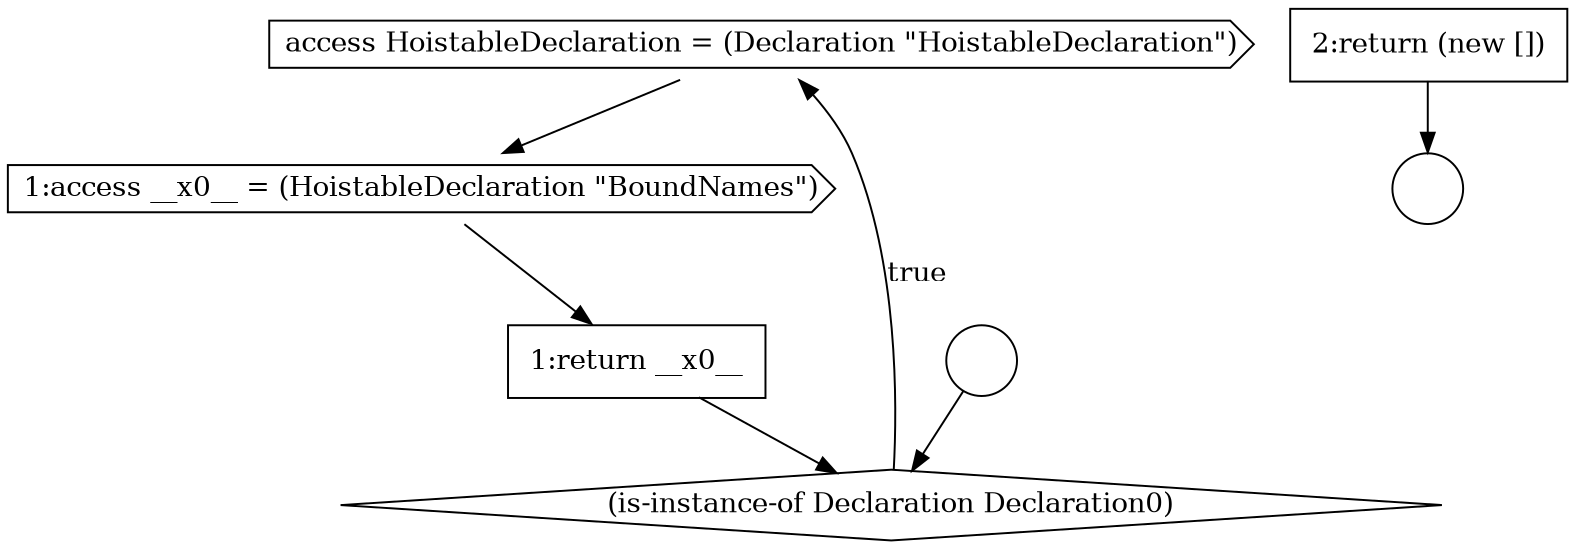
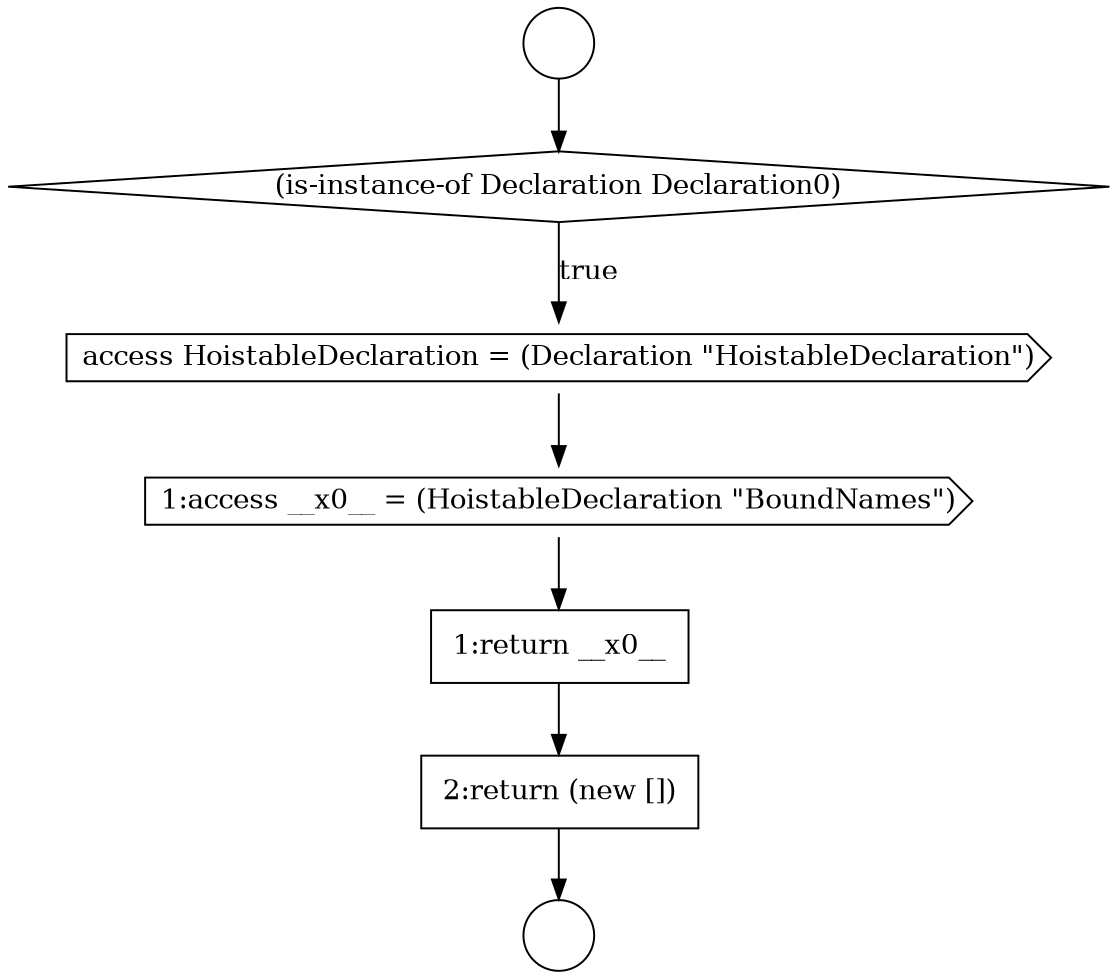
edge "1:return __x0__" -> "(is-instance-of Declaration Declaration0)": now "1:return __x0__" -> "2:return (new [])"
